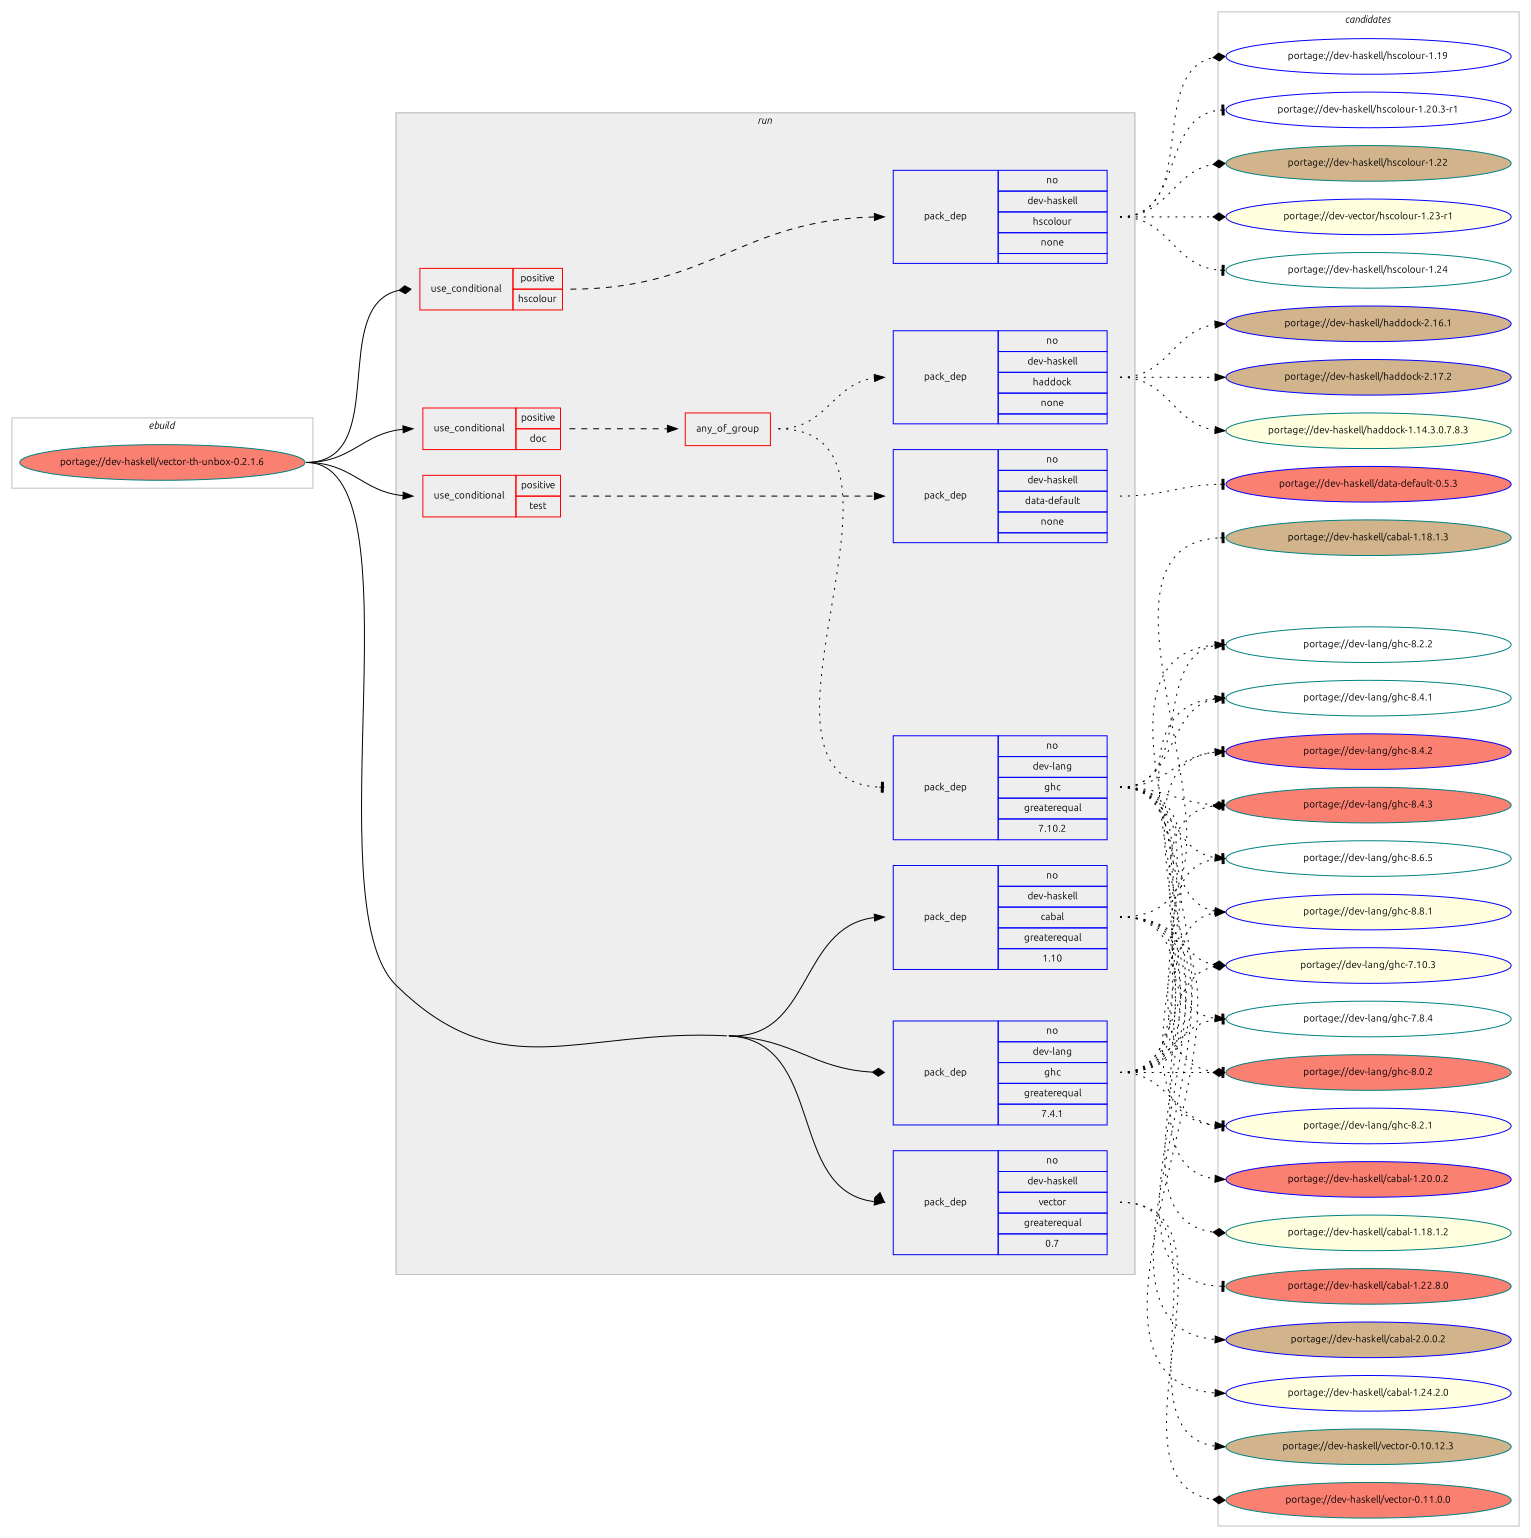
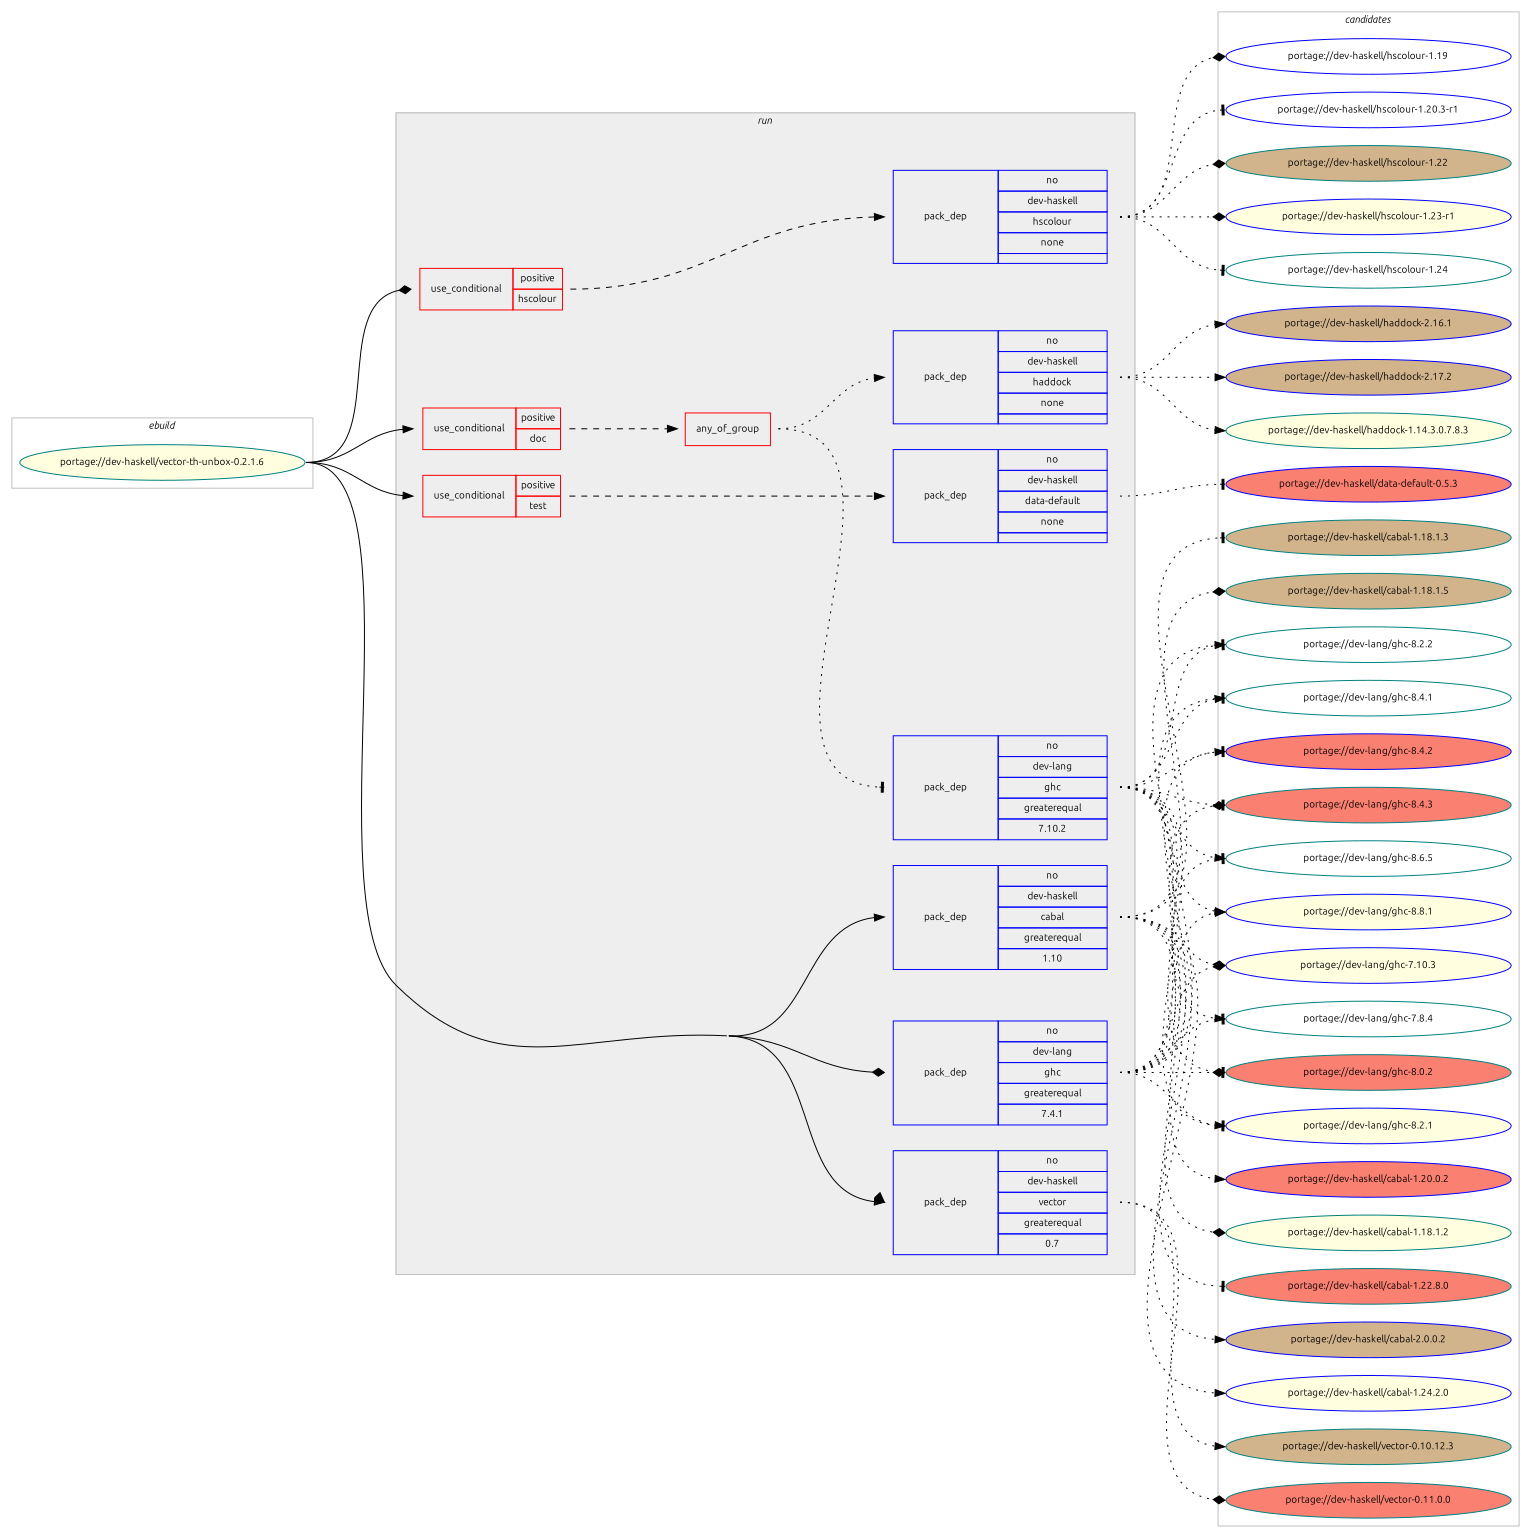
node "portage://dev-vector/hscolour-1.23-r1": label "portage://dev-vector/hscolour-1.23-r1" -> "portage://dev-haskell/hscolour-1.23-r1"
node "portage://dev-haskell/vector-th-unbox-0.2.1.6": fillcolor salmon -> lightyellow
node "portage://dev-haskell/cabal-1.18.1.5": added
